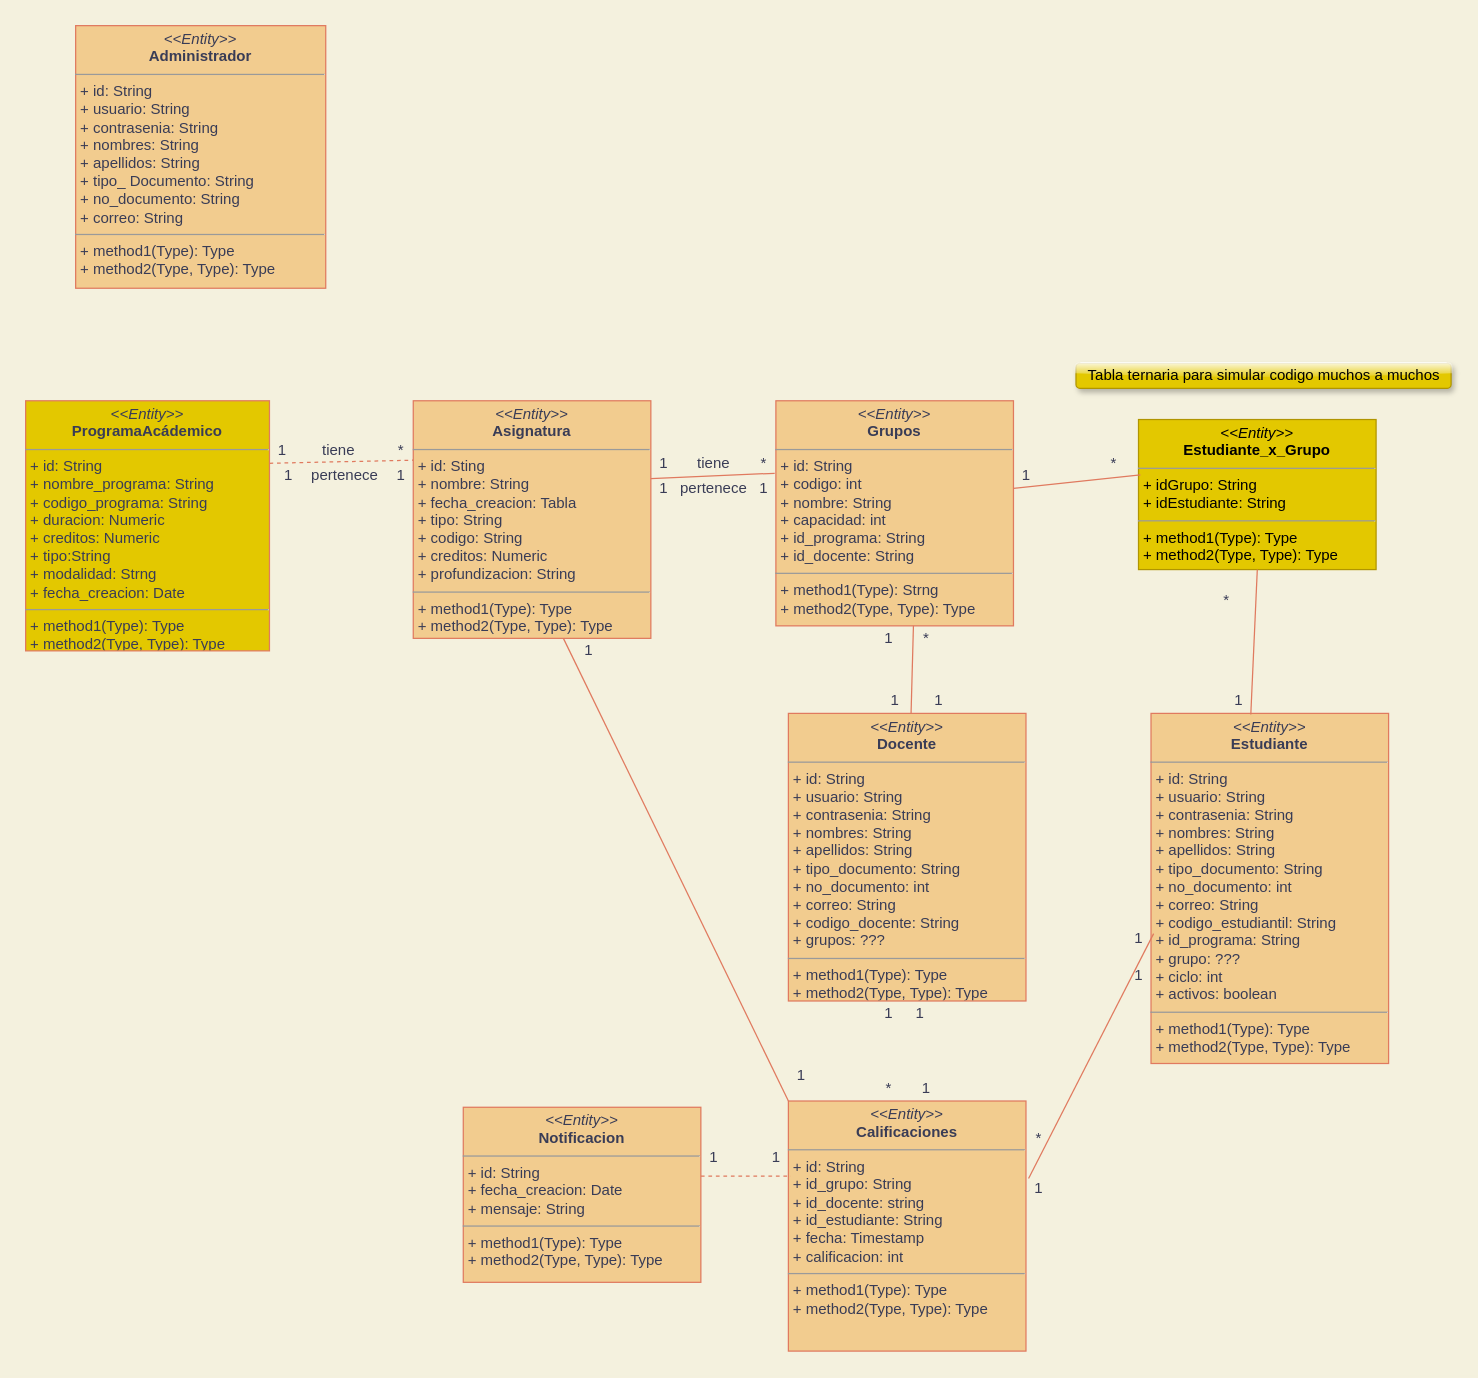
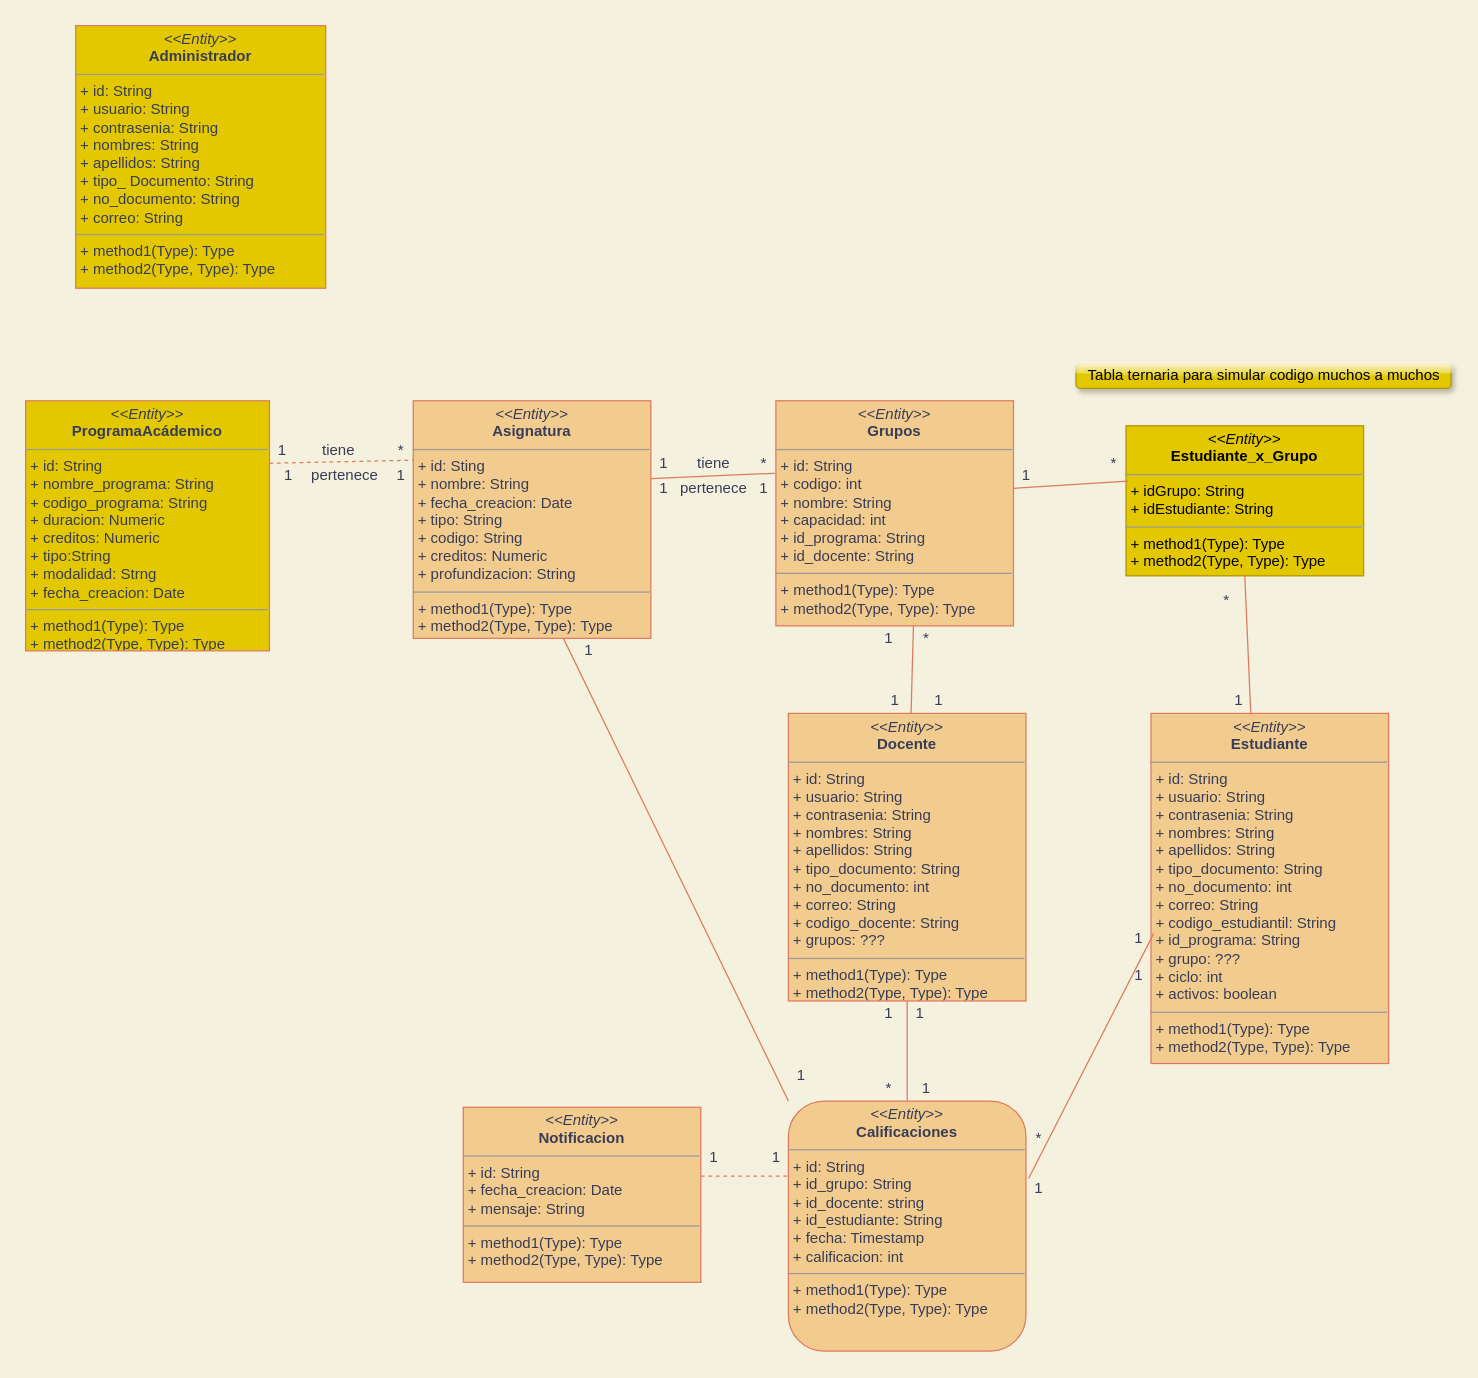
node "<<Entity>> Administrador + id: String + usuario: String + contrasenia: String + nombres: String + apellidos: String + tipo_ Documento: String + no_documento: String + correo: String + method1(Type): Type + method2(Type, Type): Type": fillcolor #f2cc8f -> #e3c800
node "<<Entity>> Grupos + id: String+ codigo: int+ nombre: String+ capacidad: int+ id_programa: String+ id_docente: String + method1(Type): Strng + method2(Type, Type): Type": label "<<Entity>> Grupos + id: String+ codigo: int+ nombre: String+ capacidad: int+ id_programa: String+ id_docente: String + method1(Type): Strng + method2(Type, Type): Type" -> "<<Entity>> Grupos + id: String+ codigo: int+ nombre: String+ capacidad: int+ id_programa: String+ id_docente: String + method1(Type): Type + method2(Type, Type): Type"
node "<<Entity>> Estudiante_x_Grupo + idGrupo: String+ idEstudiante: String + method1(Type): Type + method2(Type, Type): Type": moved (1257, 494) -> (1244, 501)
node "<<Entity>> Asignatura + id: Sting + nombre: String + fecha_creacion: Tabla + tipo: String + codigo: String + creditos: Numeric + profundizacion: String + method1(Type): Type + method2(Type, Type): Type": label "<<Entity>> Asignatura + id: Sting + nombre: String + fecha_creacion: Tabla + tipo: String + codigo: String + creditos: Numeric + profundizacion: String + method1(Type): Type + method2(Type, Type): Type" -> "<<Entity>> Asignatura + id: Sting + nombre: String + fecha_creacion: Date + tipo: String + codigo: String + creditos: Numeric + profundizacion: String + method1(Type): Type + method2(Type, Type): Type"
edge "<<Entity>> Docente + id: String+ usuario: String+ contrasenia: String+ nombres: String+ apellidos: String+ tipo_documento: String+ no_documento: int+ correo: String+ codigo_docente: String+ grupos: ??? + method1(Type): Type + method2(Type, Type): Type" -- "<<Entity>> Calificaciones + id: String+ id_grupo: String+ id_docente: string+ id_estudiante: String+ fecha: Timestamp+ calificacion: int + method1(Type): Type + method2(Type, Type): Type": added
node "<<Entity>> Calificaciones + id: String+ id_grupo: String+ id_docente: string+ id_estudiante: String+ fecha: Timestamp+ calificacion: int + method1(Type): Type + method2(Type, Type): Type": shape rectangle -> rounded rectangle
